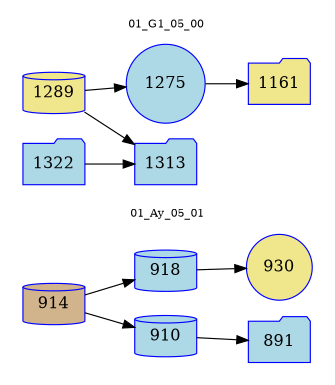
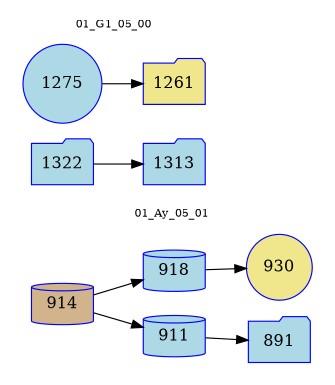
node "1161": label "1161" -> "1261"
node "1289": removed
node "910": label "910" -> "911"
